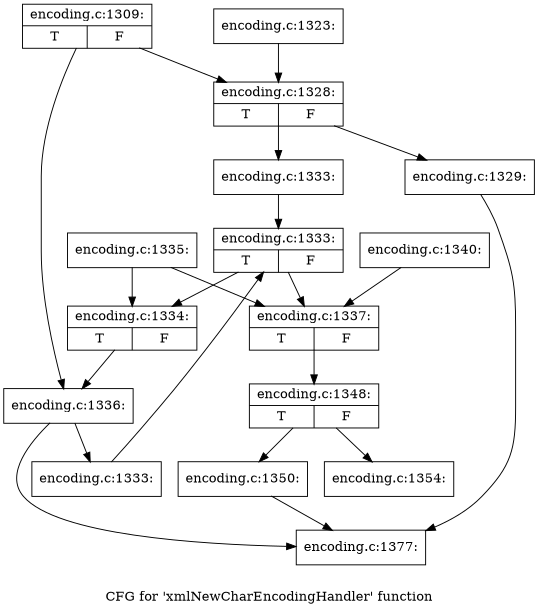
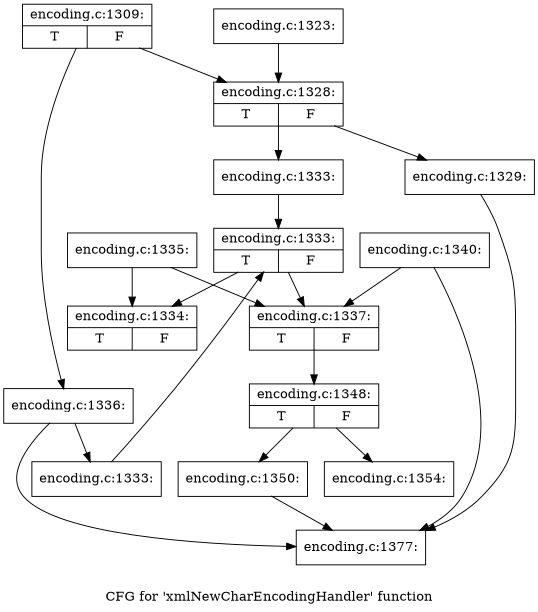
edge "encoding.c:1334:" -> "encoding.c:1336:": removed
edge "encoding.c:1340:" -> "encoding.c:1377:": added
